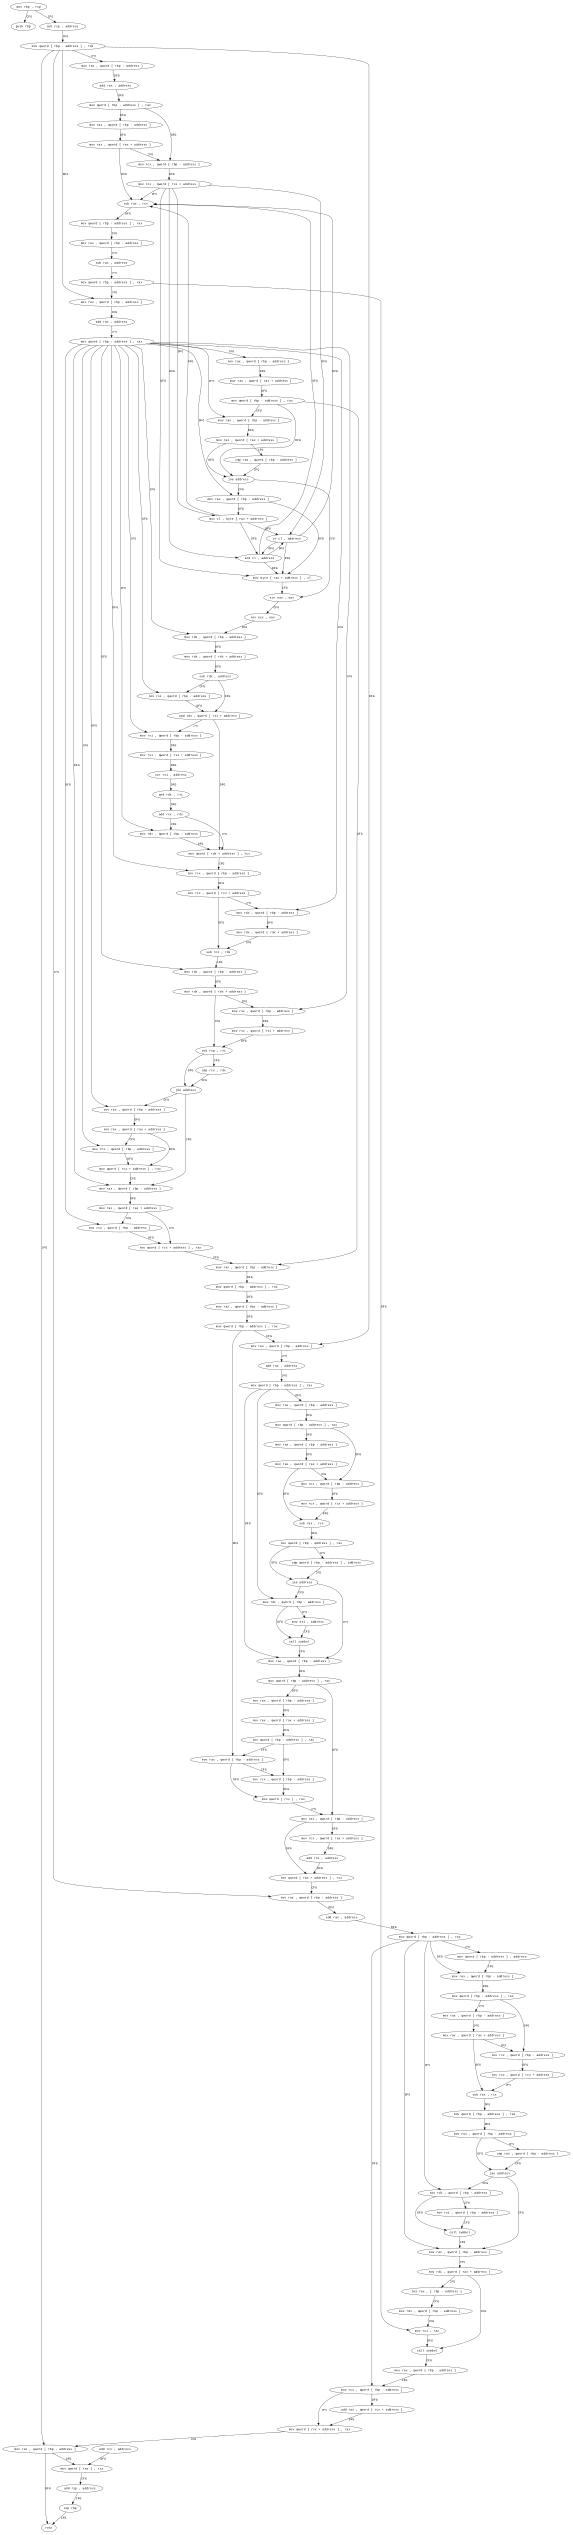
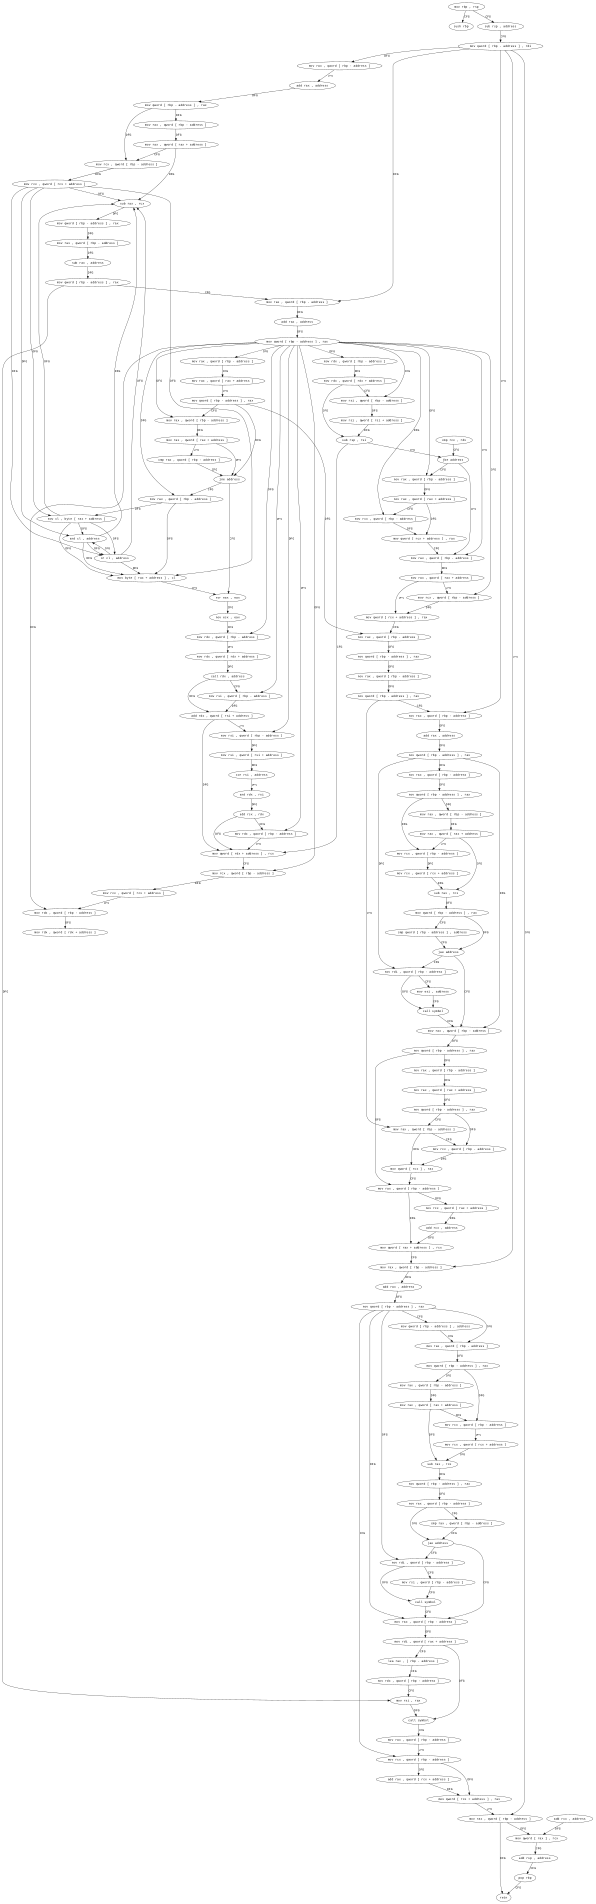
edge "mov cl , byte [ rax + address ]" -> "mov byte [ rax + address ] , cl": added, label "DFG"
node "sub rdx , address": label "sub rdx , address" -> "call rdx , address"
node "sub rcx , rdx": removed
edge "sub rsp , rsi" -> "cmp rcx , rdx": now "sub rsp , rsi" -> "mov qword [ rdx + address ] , rcx"
